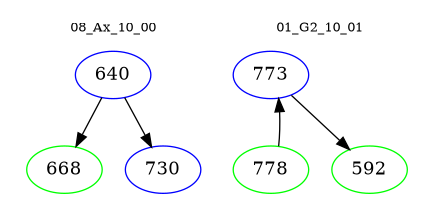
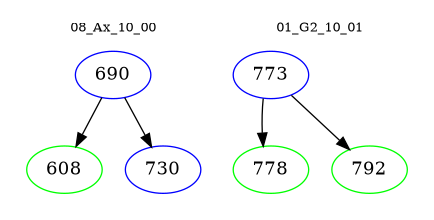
node "640": label "640" -> "690"
edge "778" -> "773": reversed
node "668": label "668" -> "608"
node "592": label "592" -> "792"
